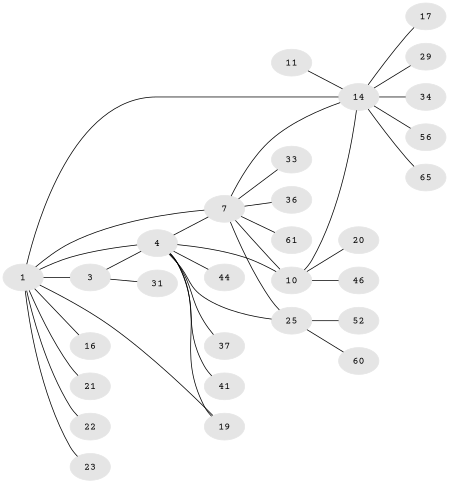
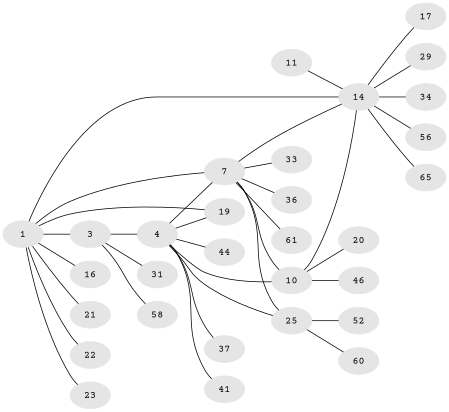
edge "4" -- "1": removed
node "58": added
